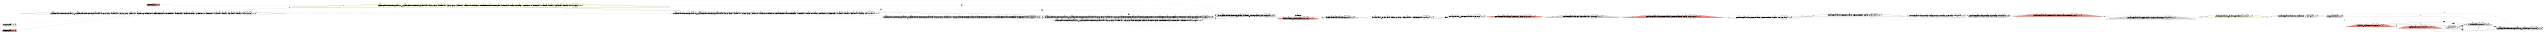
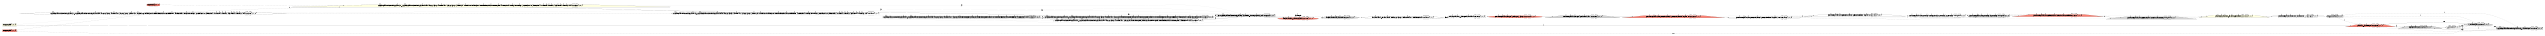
edge "i++@@@21@@@['1', '1', '1']" -> "JobStatus js = jobStatuses.get(i)@@@23@@@['1', '1', '1']": now "testGetCompleted['1', '0', '0']" -> "JobStatus js = jobStatuses.get(i)@@@23@@@['1', '1', '1']"
edge "i < jobStatuses.size()@@@20@@@['1', '1', '1']" -> "compareJobStatus(js,mjs)@@@24@@@['1', '1', '1']": now "i < jobStatuses.size()@@@20@@@['1', '1', '1']" -> "testGetCompleted['0', '1', '0']"
node "compareJobStatus(js,mjs)@@@24@@@['1', '1', '1']": fillcolor salmon -> lightgrey
